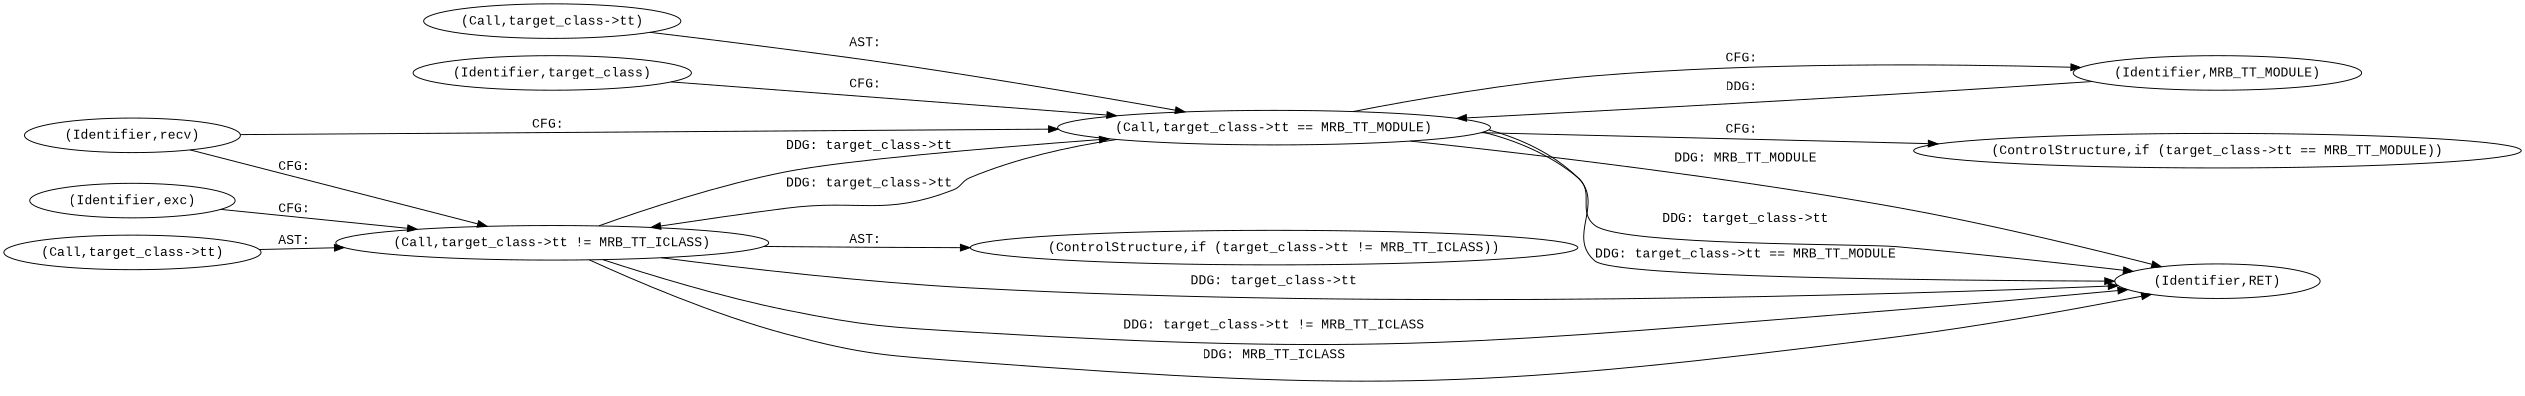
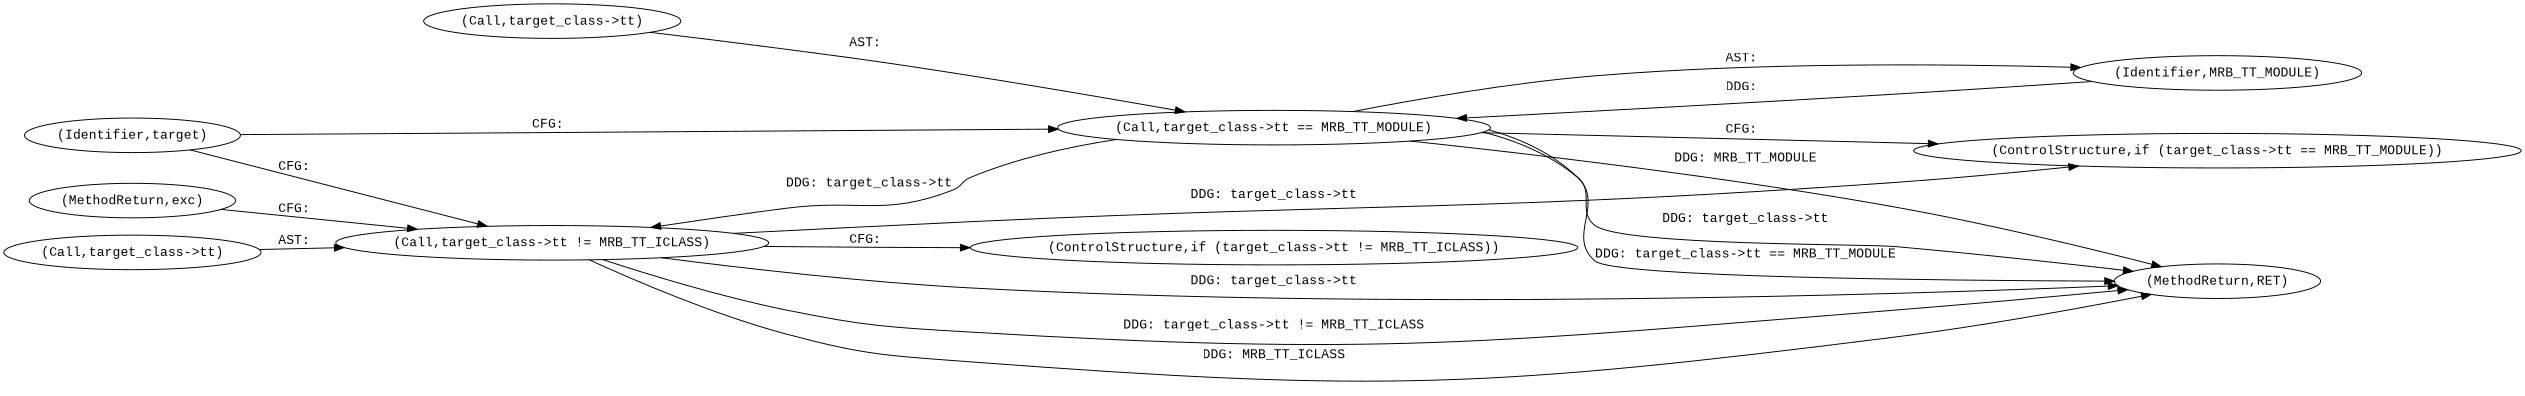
edge "(Call,target_class->tt == MRB_TT_MODULE)" -> "(Identifier,MRB_TT_MODULE)": label "CFG: " -> "AST: "
node "(Identifier,target_class)": removed
node "(Identifier,recv)": label "(Identifier,recv)" -> "(Identifier,target)"
edge "(Call,target_class->tt != MRB_TT_ICLASS)" -> "(Call,target_class->tt == MRB_TT_MODULE)": now "(Call,target_class->tt != MRB_TT_ICLASS)" -> "(ControlStructure,if (target_class->tt == MRB_TT_MODULE))"
node "(Identifier,exc)": label "(Identifier,exc)" -> "(MethodReturn,exc)"
edge "(Call,target_class->tt != MRB_TT_ICLASS)" -> "(ControlStructure,if (target_class->tt != MRB_TT_ICLASS))": label "AST: " -> "CFG: "
node "(Identifier,RET)": label "(Identifier,RET)" -> "(MethodReturn,RET)"
